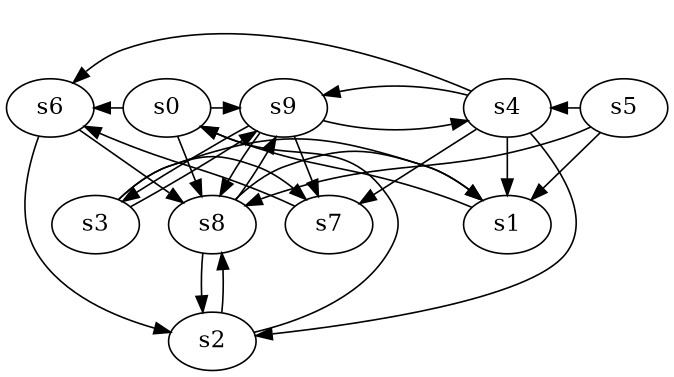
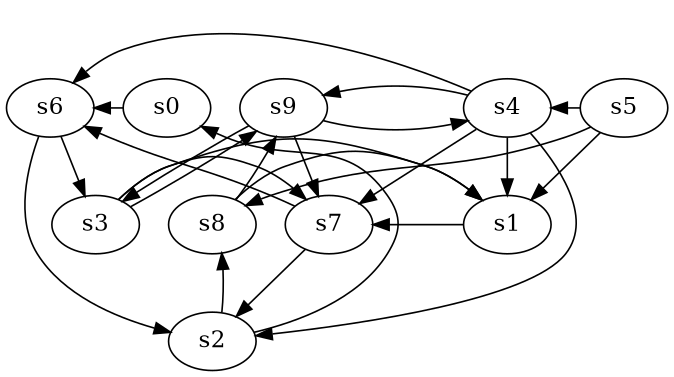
edge "s0" -> "s9": removed
edge "s0" -> "s8": removed
edge "s9" -> "s8": removed
edge "s6" -> "s8": now "s6" -> "s3"
edge "s1" -> "s0": now "s1" -> "s7"
edge "s8" -> "s2": now "s7" -> "s2"
